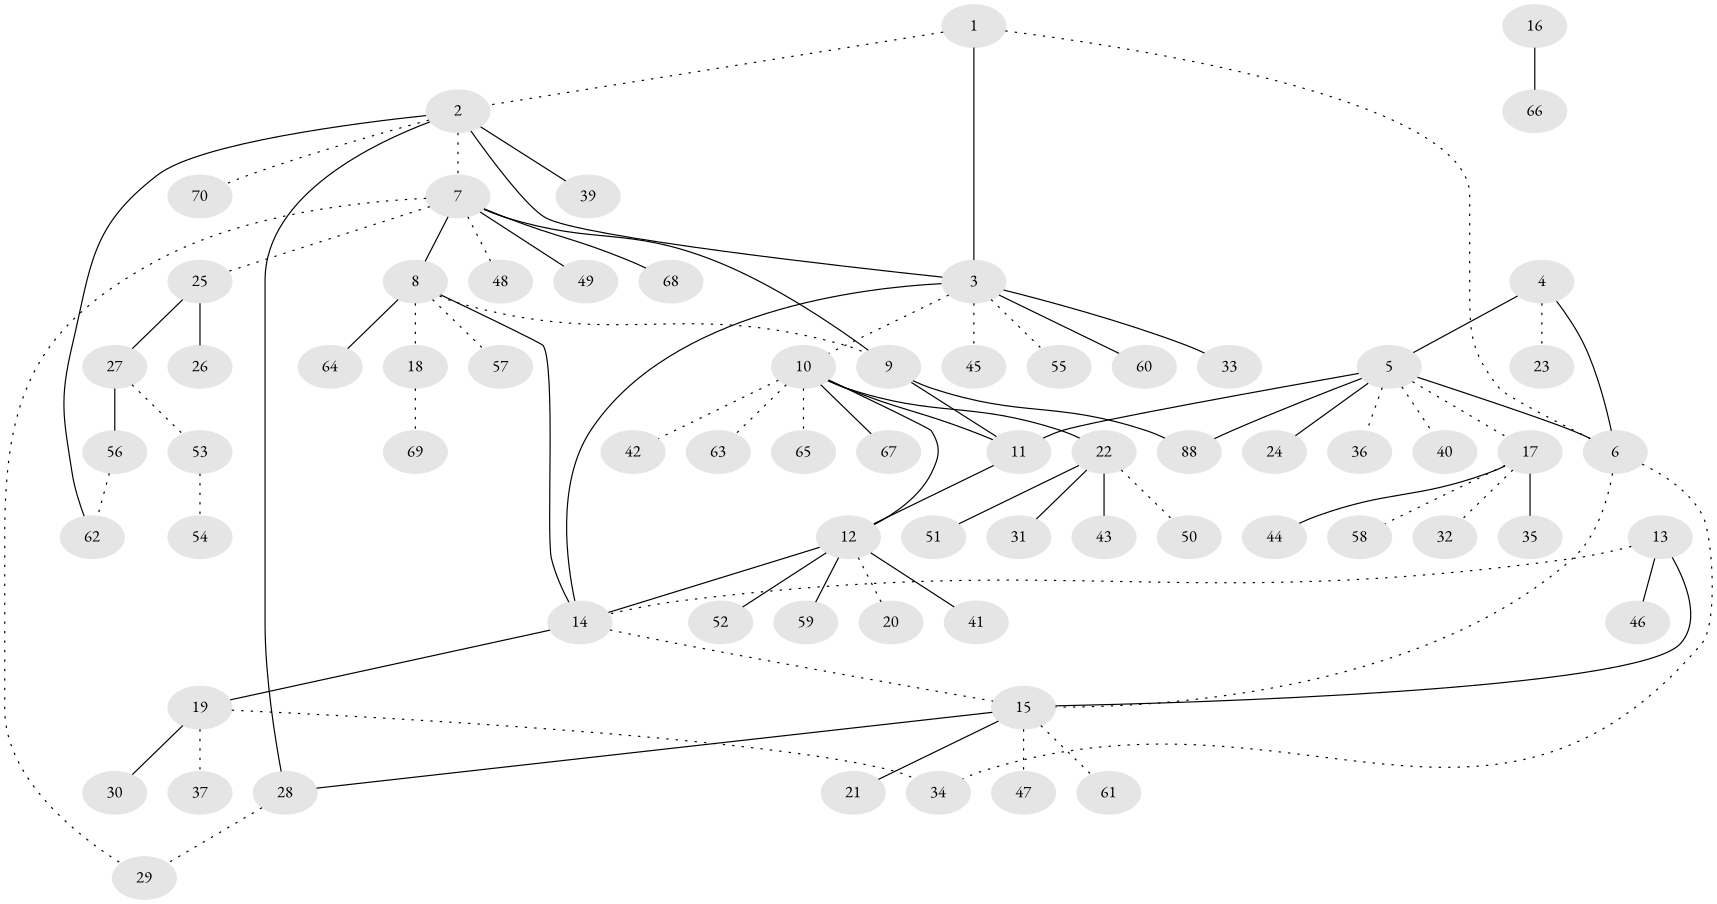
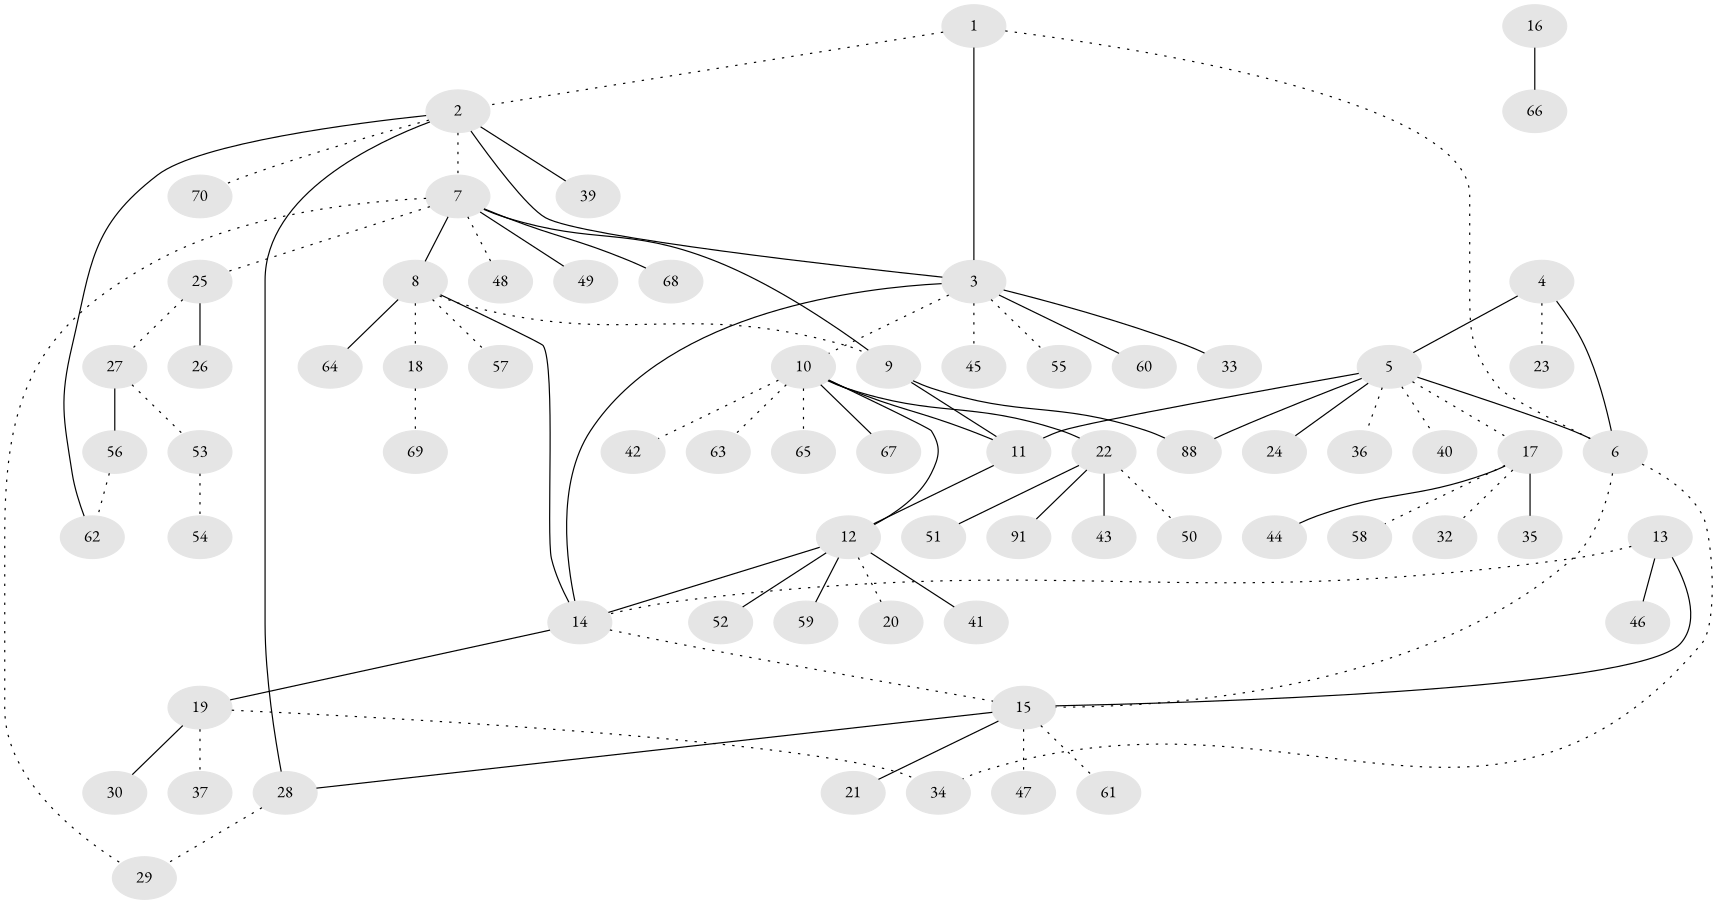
edge "25" -- "27": style solid -> dotted
node "31": label "31" -> "91"
